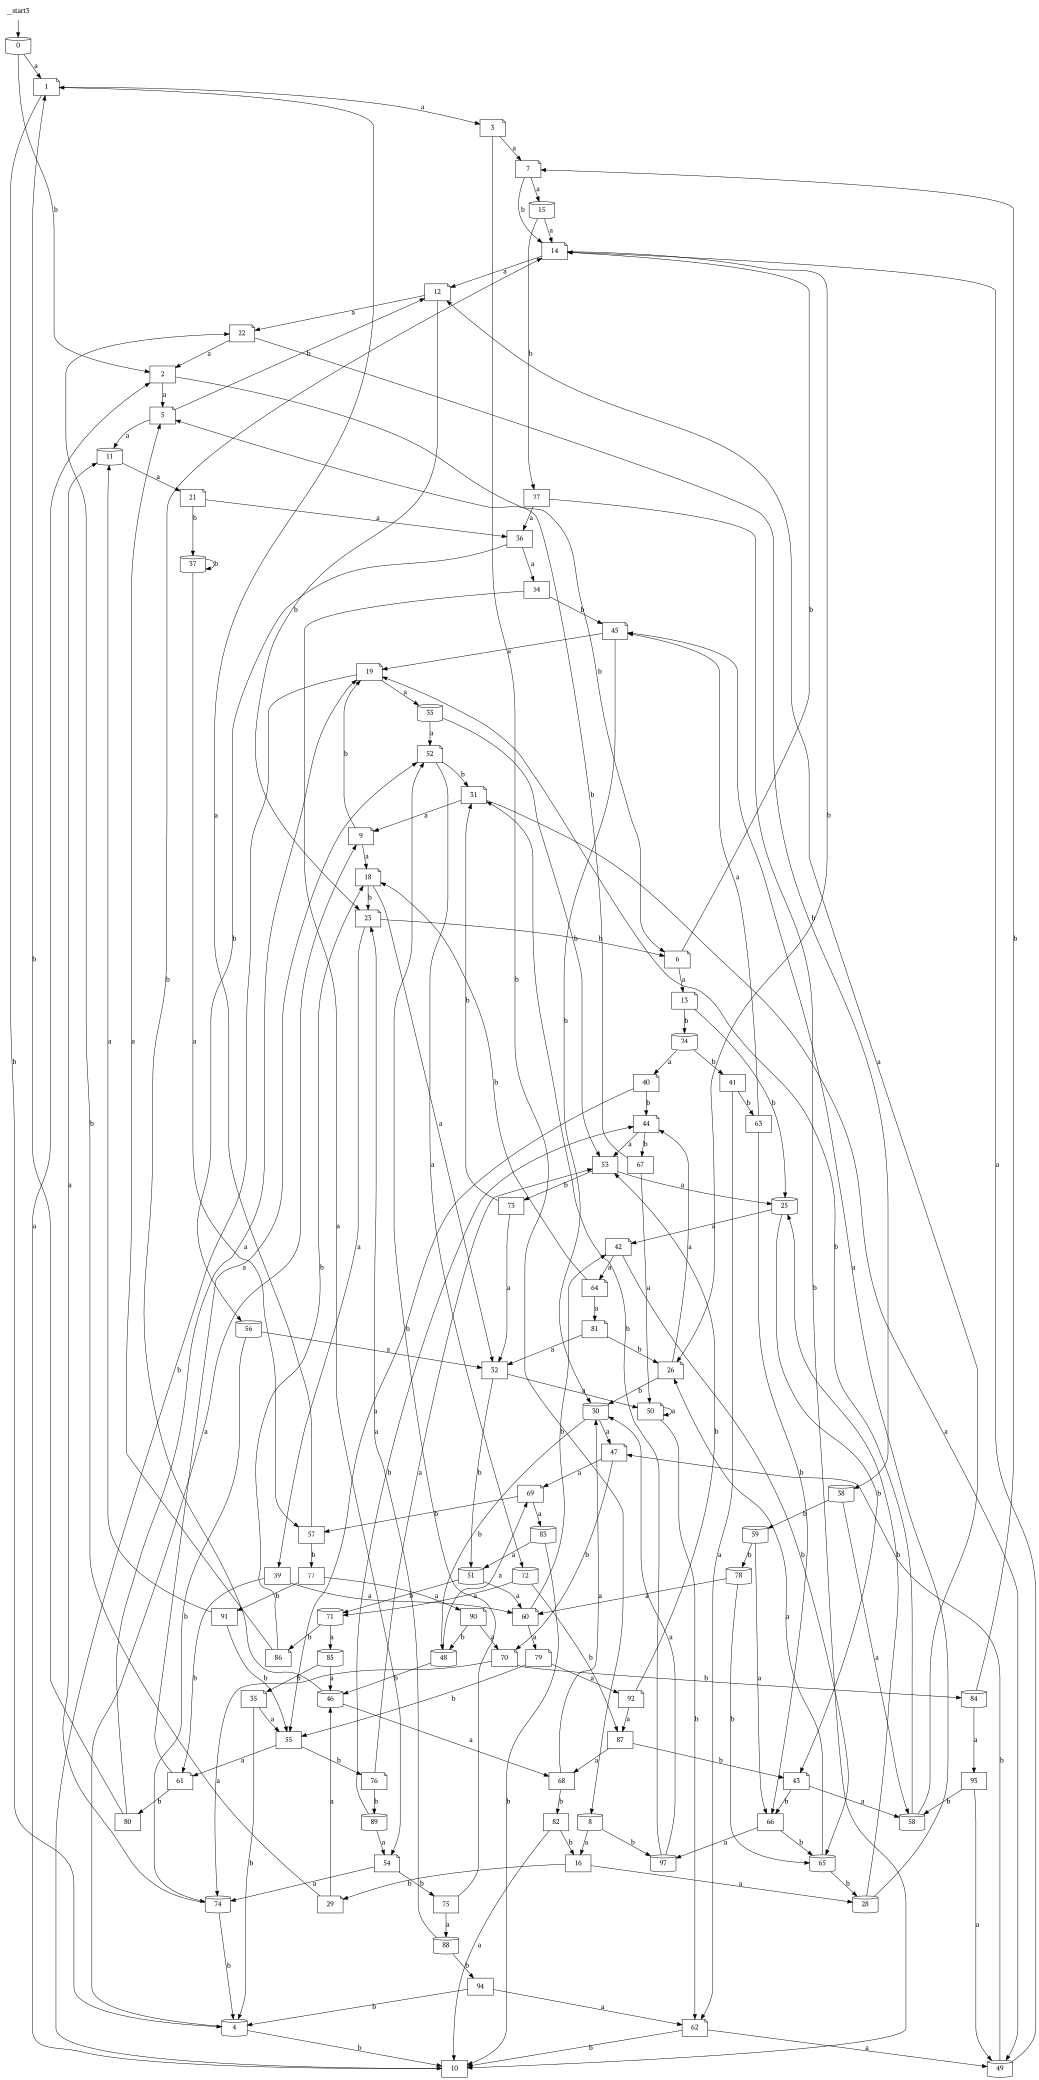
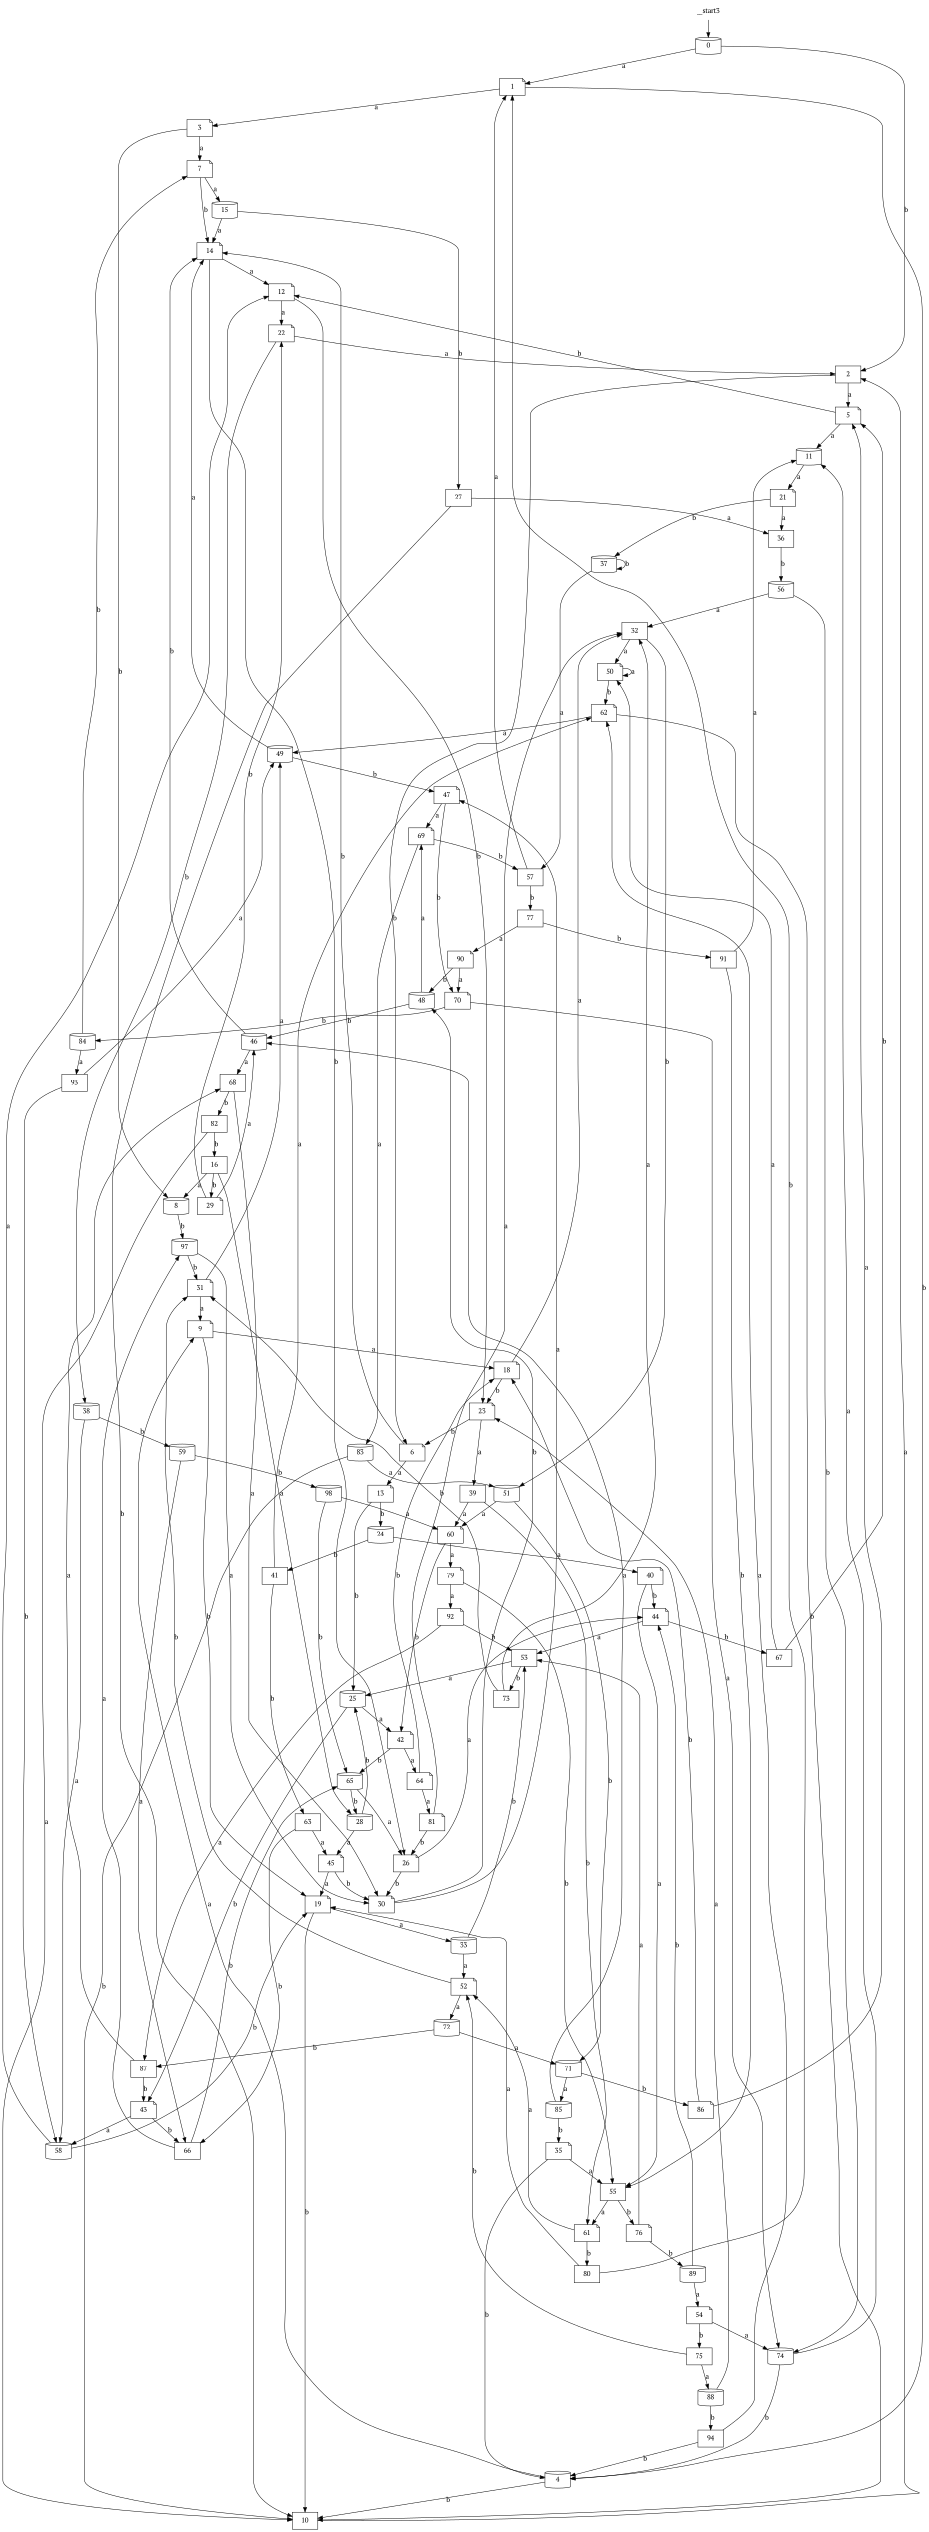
node "34": removed
node "30": shape cylinder -> note
node "78": label "78" -> "98"
edge "8" -> "16": reversed
